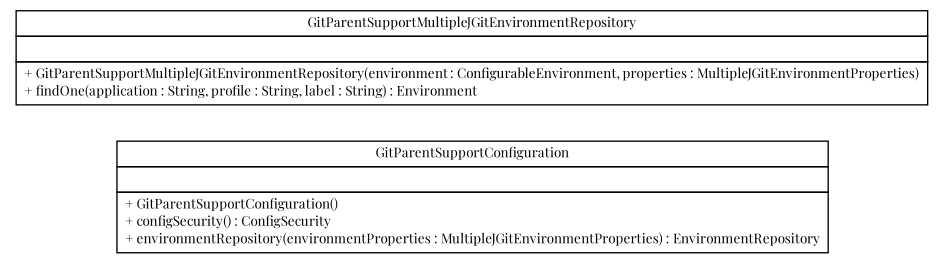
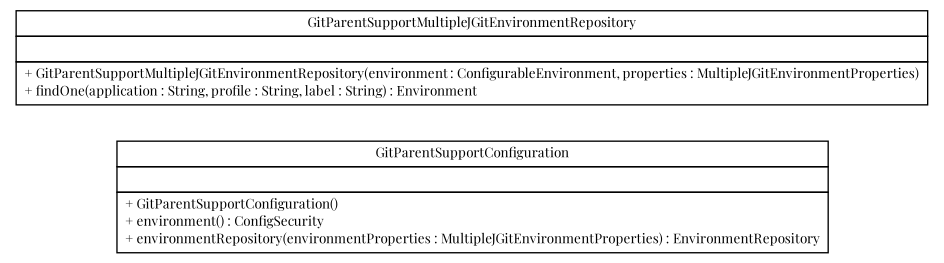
node "GitParentSupportConfiguration": text "+ configSecurity() : ConfigSecurity" -> "+ environment() : ConfigSecurity"
